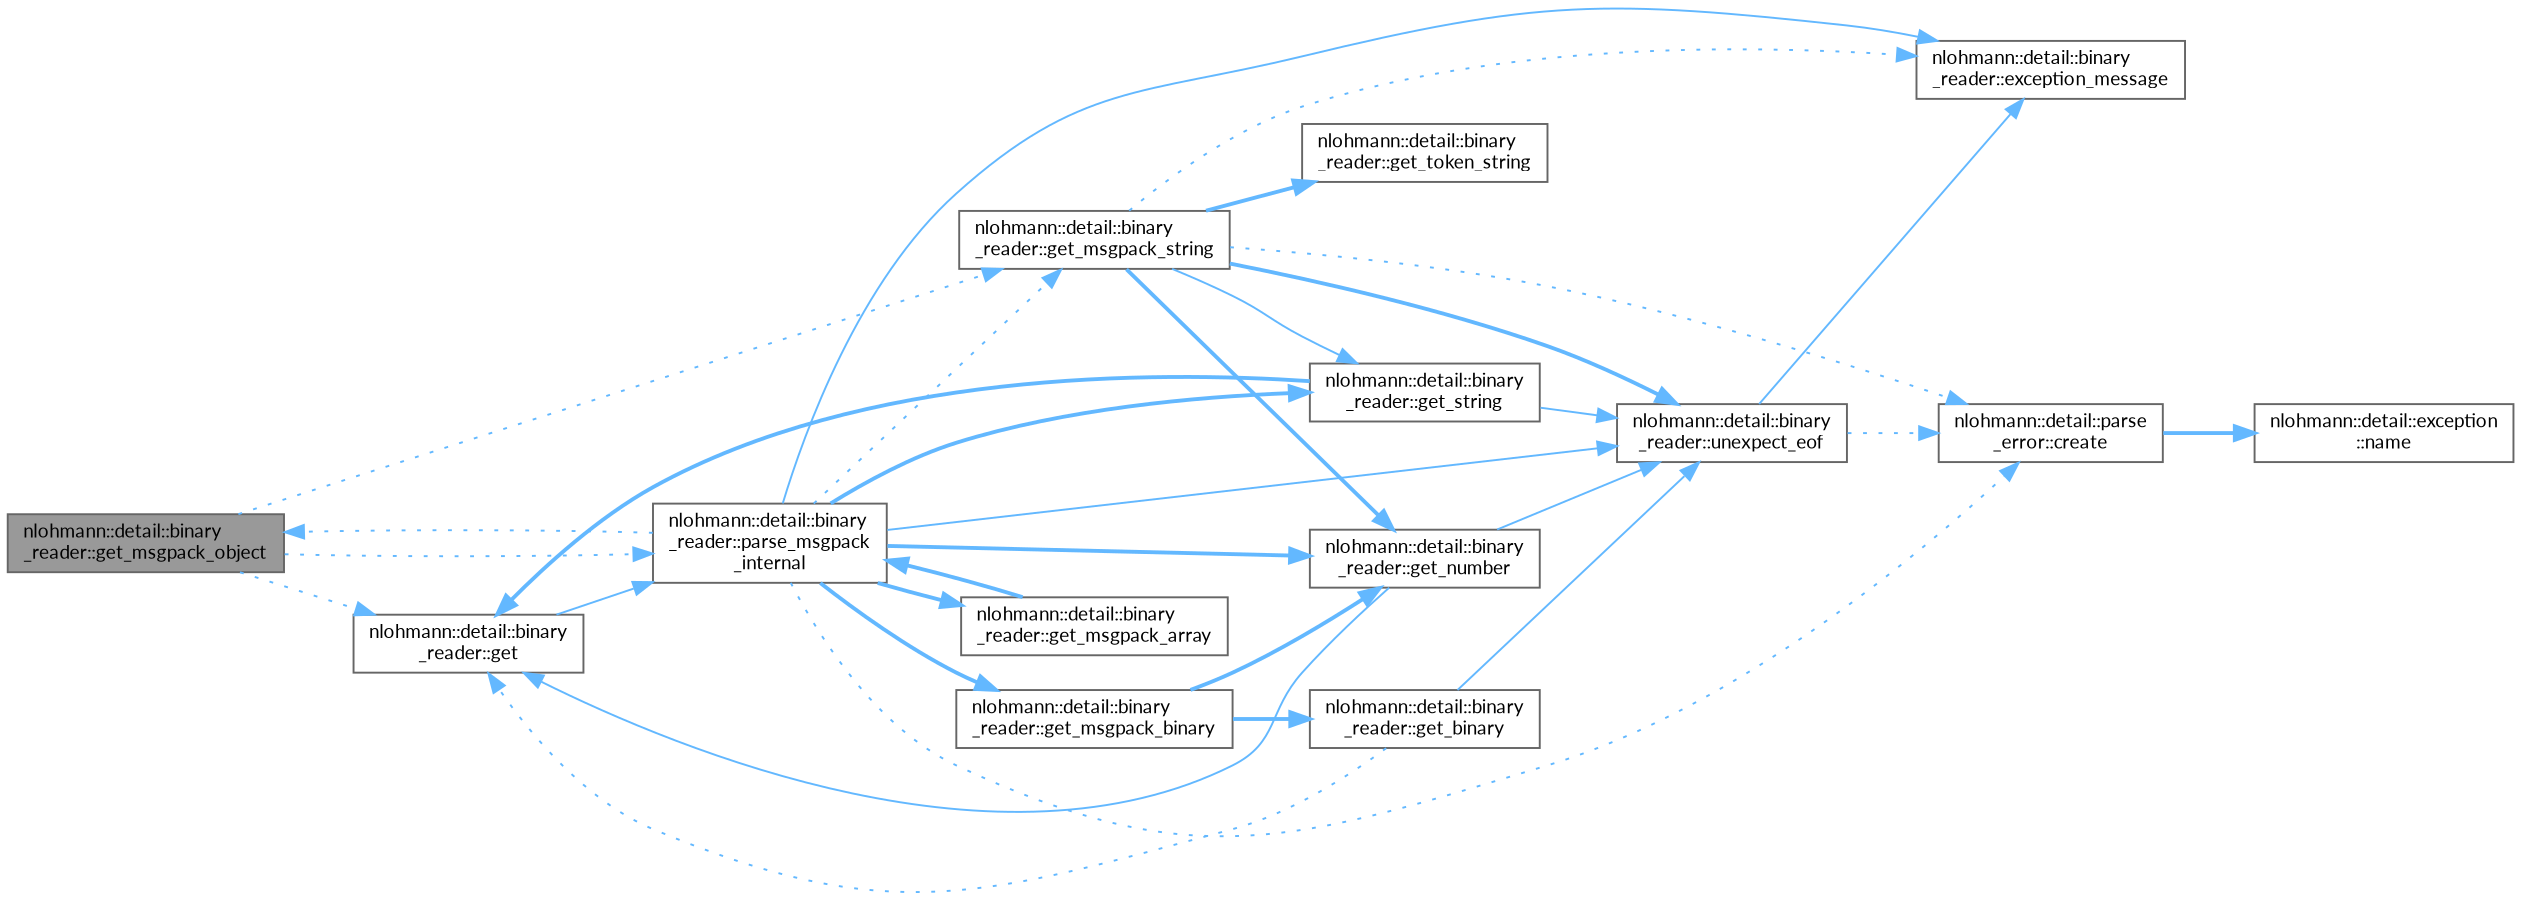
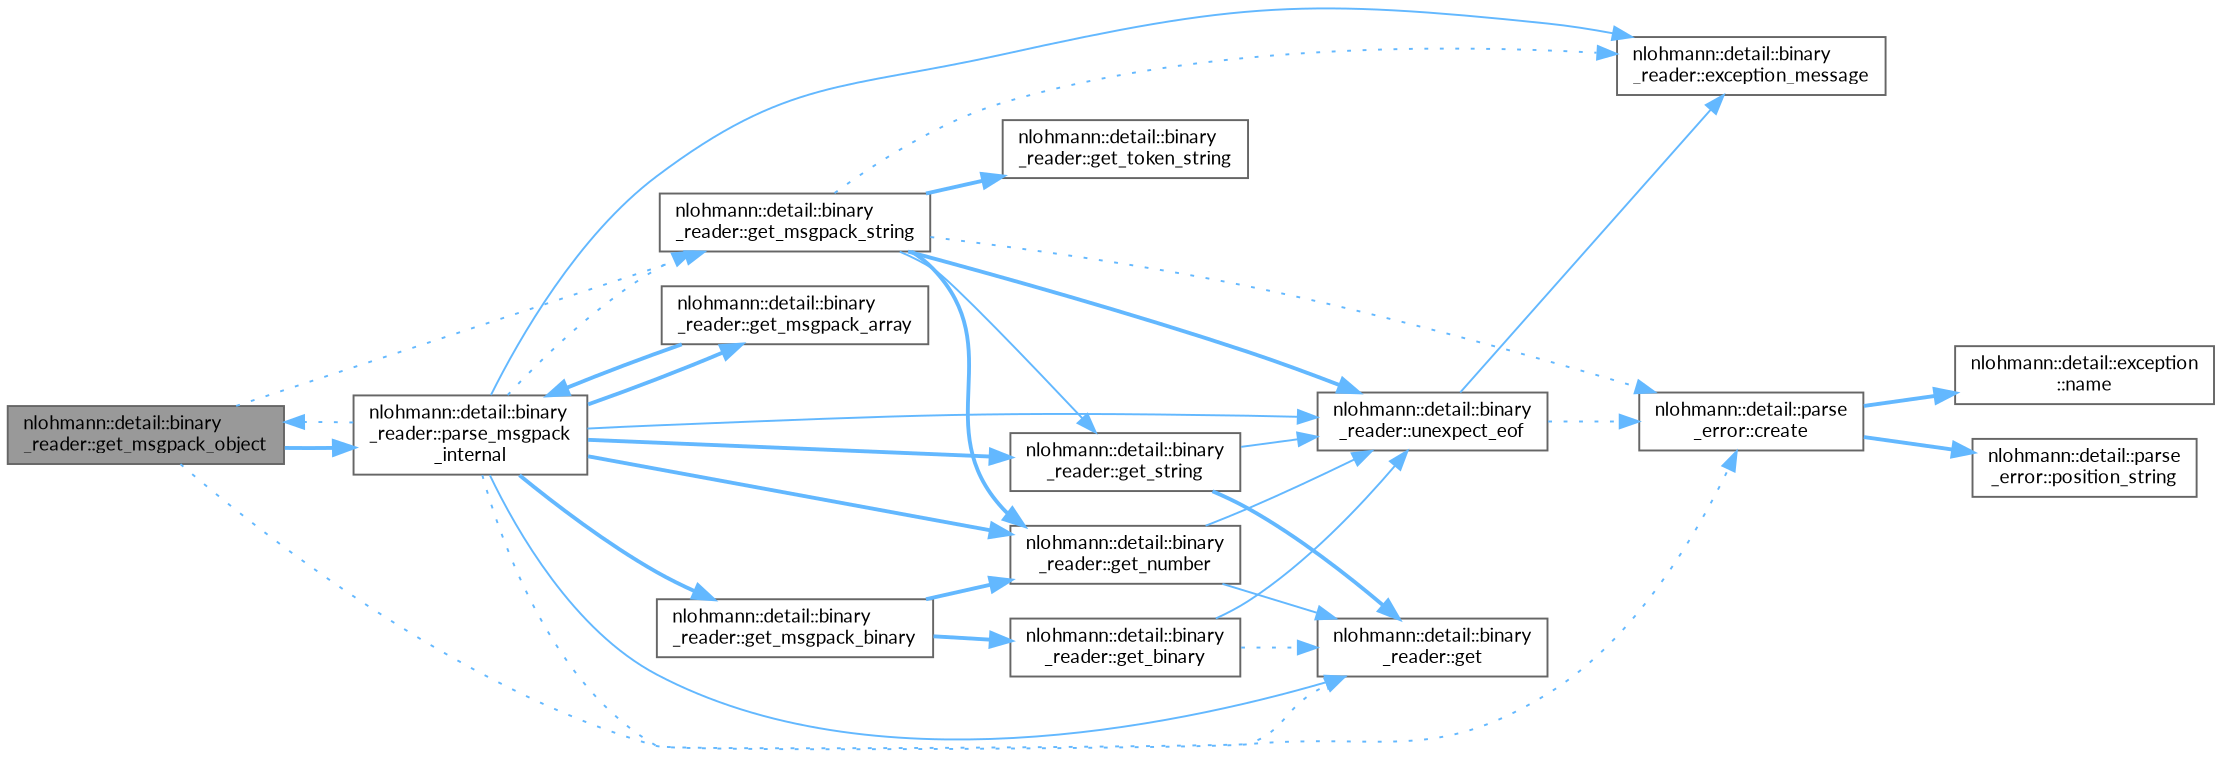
node "nlohmann::detail::parse _error::position_string": added
edge "nlohmann::detail::binary _reader::get_msgpack_object" -> "nlohmann::detail::binary _reader::parse_msgpack _internal": style dotted -> bold
edge "nlohmann::detail::binary _reader::get" -> "nlohmann::detail::binary _reader::parse_msgpack _internal": reversed
